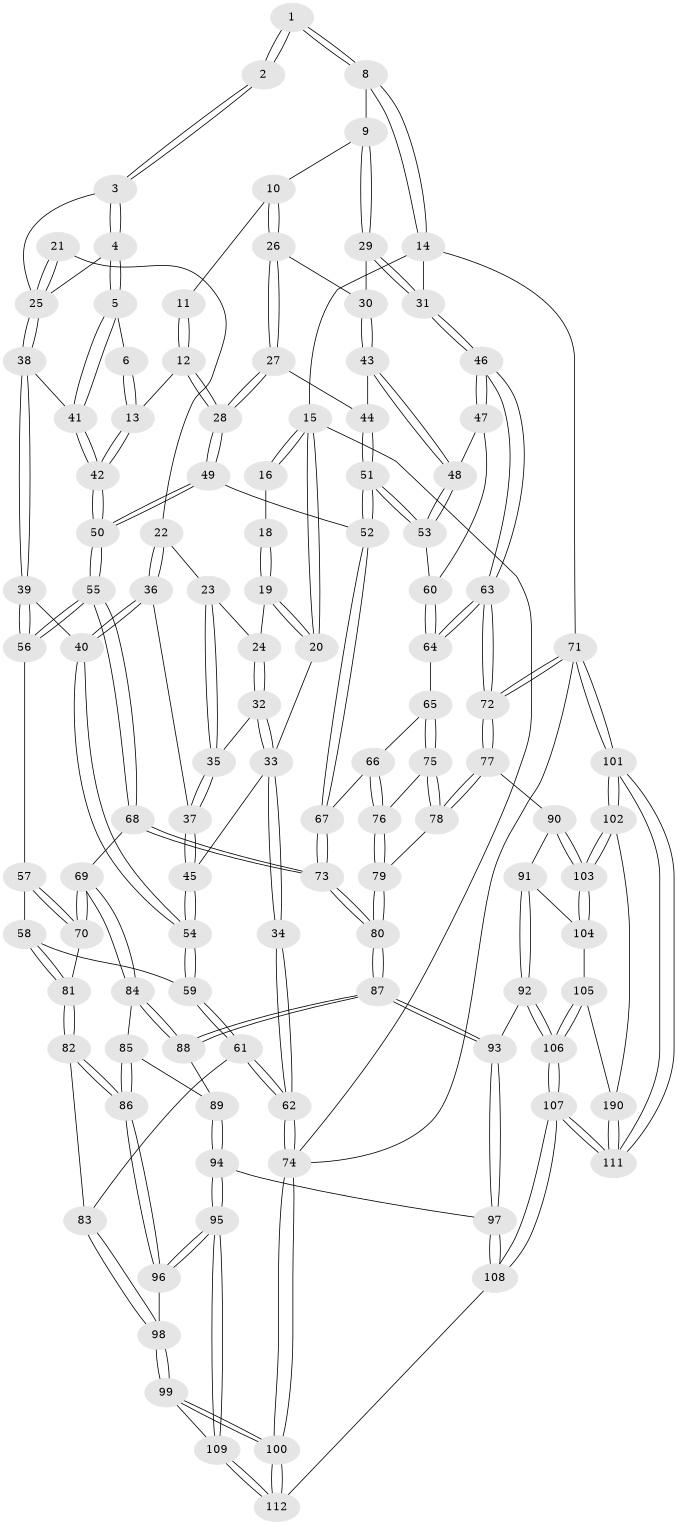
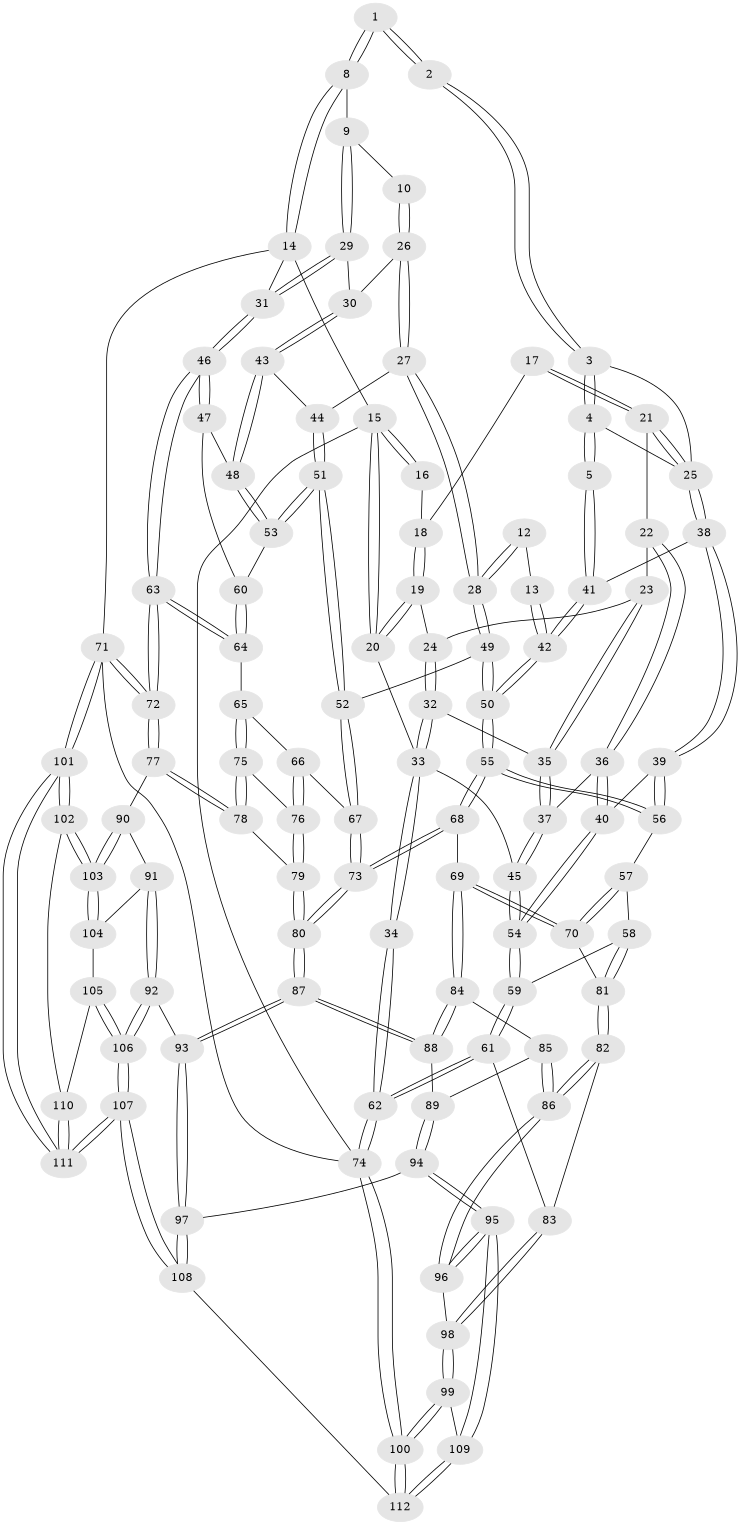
node "11": removed
node "6": removed
node "17": added
node "190": label "190" -> "110"
